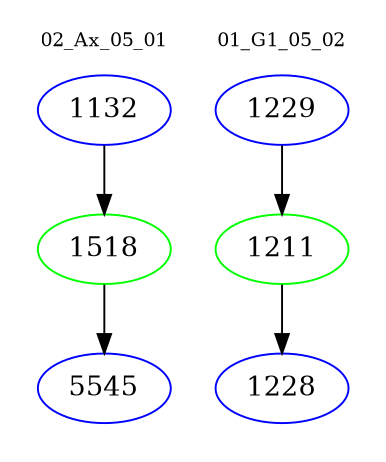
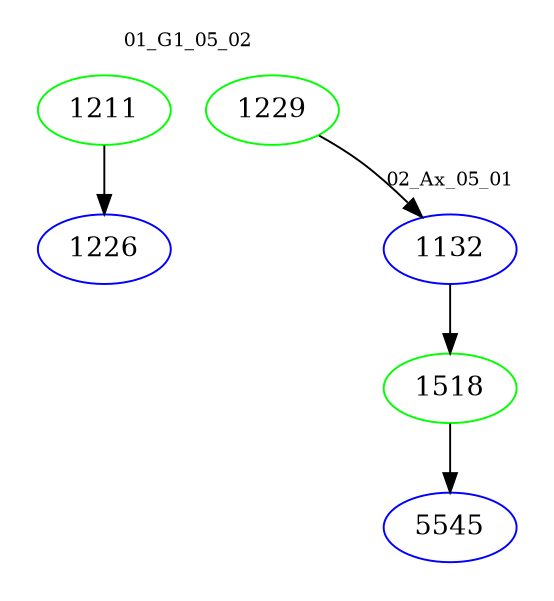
node "1229": color blue -> green
edge "1229" -> "1211": now "1229" -> "1132"
node "1228": label "1228" -> "1226"
